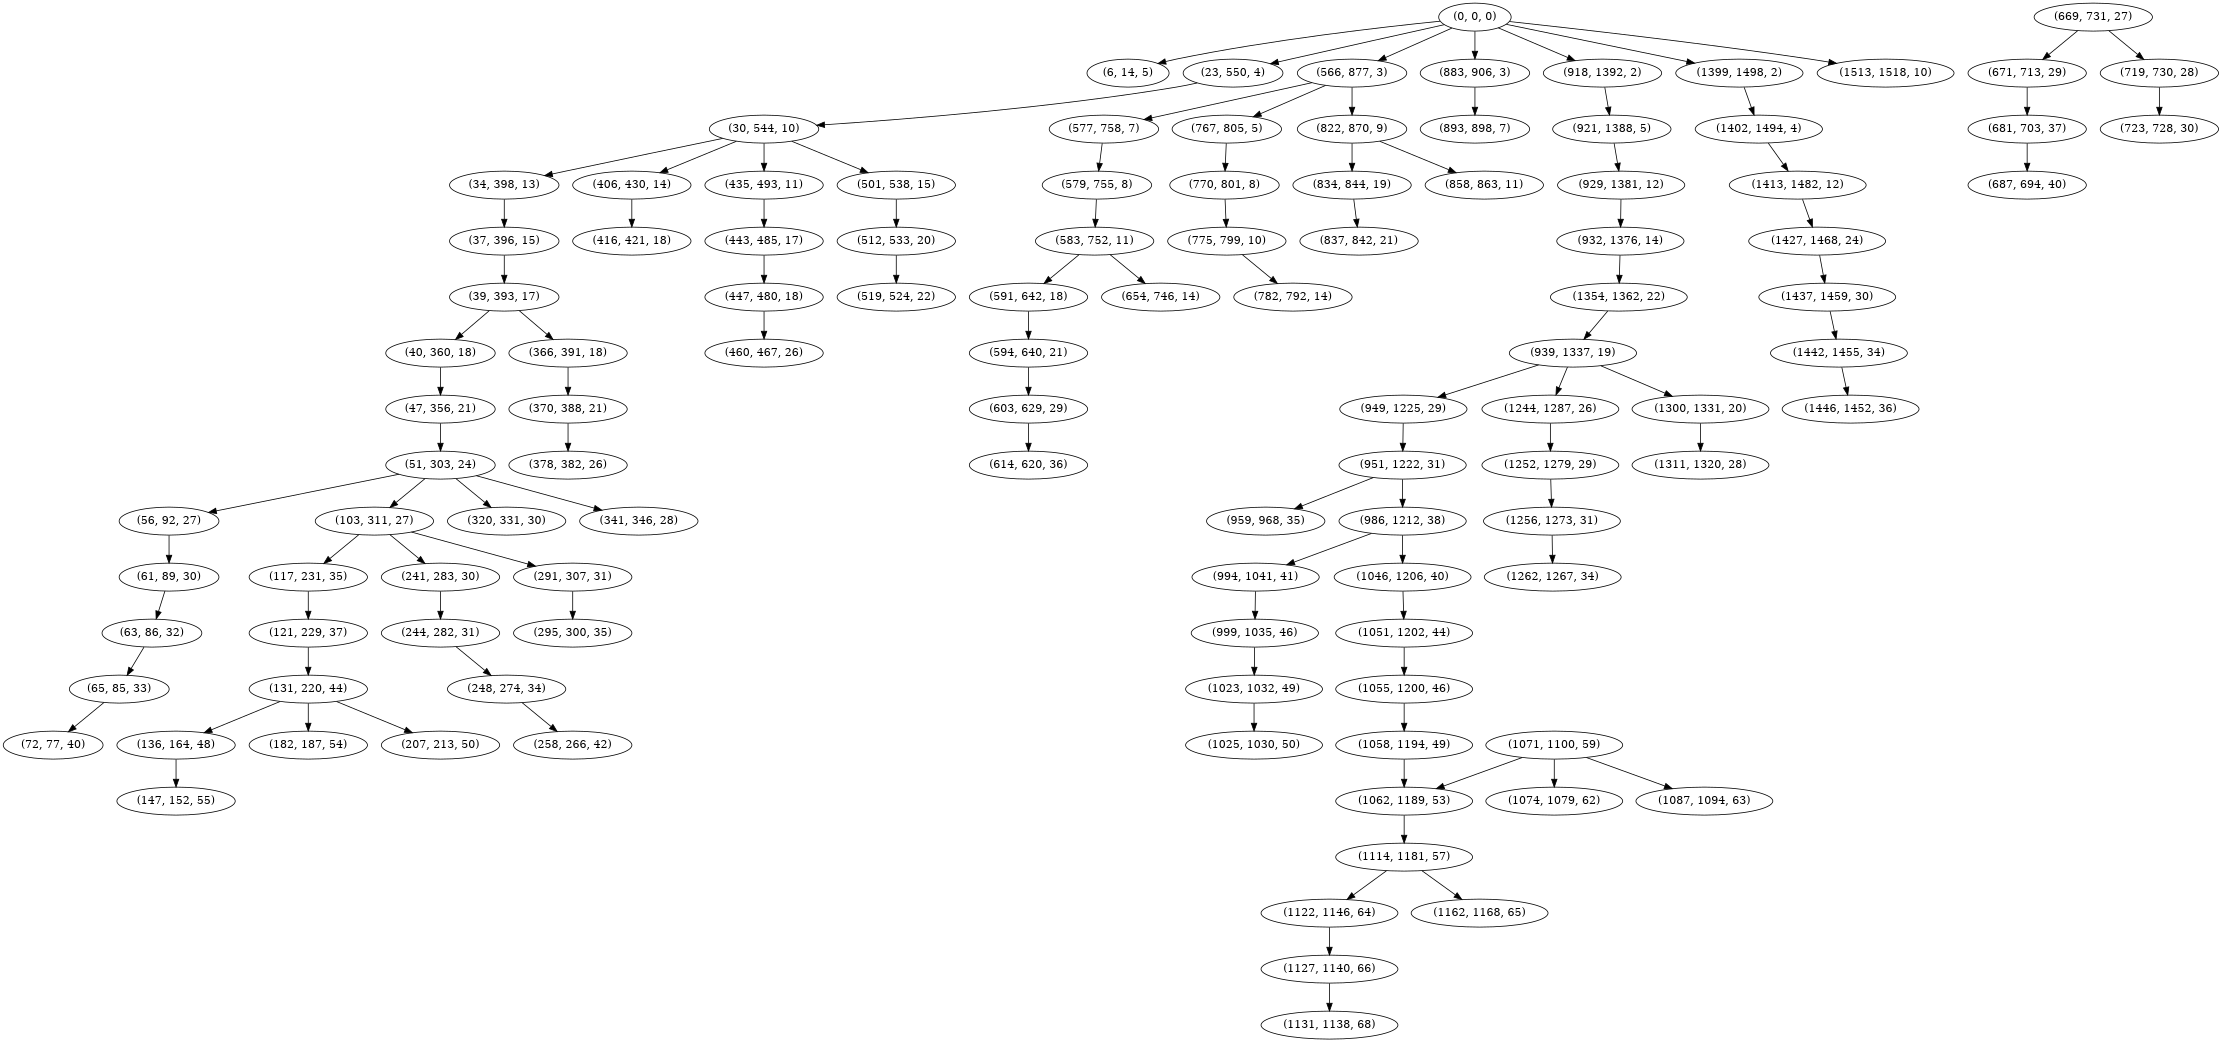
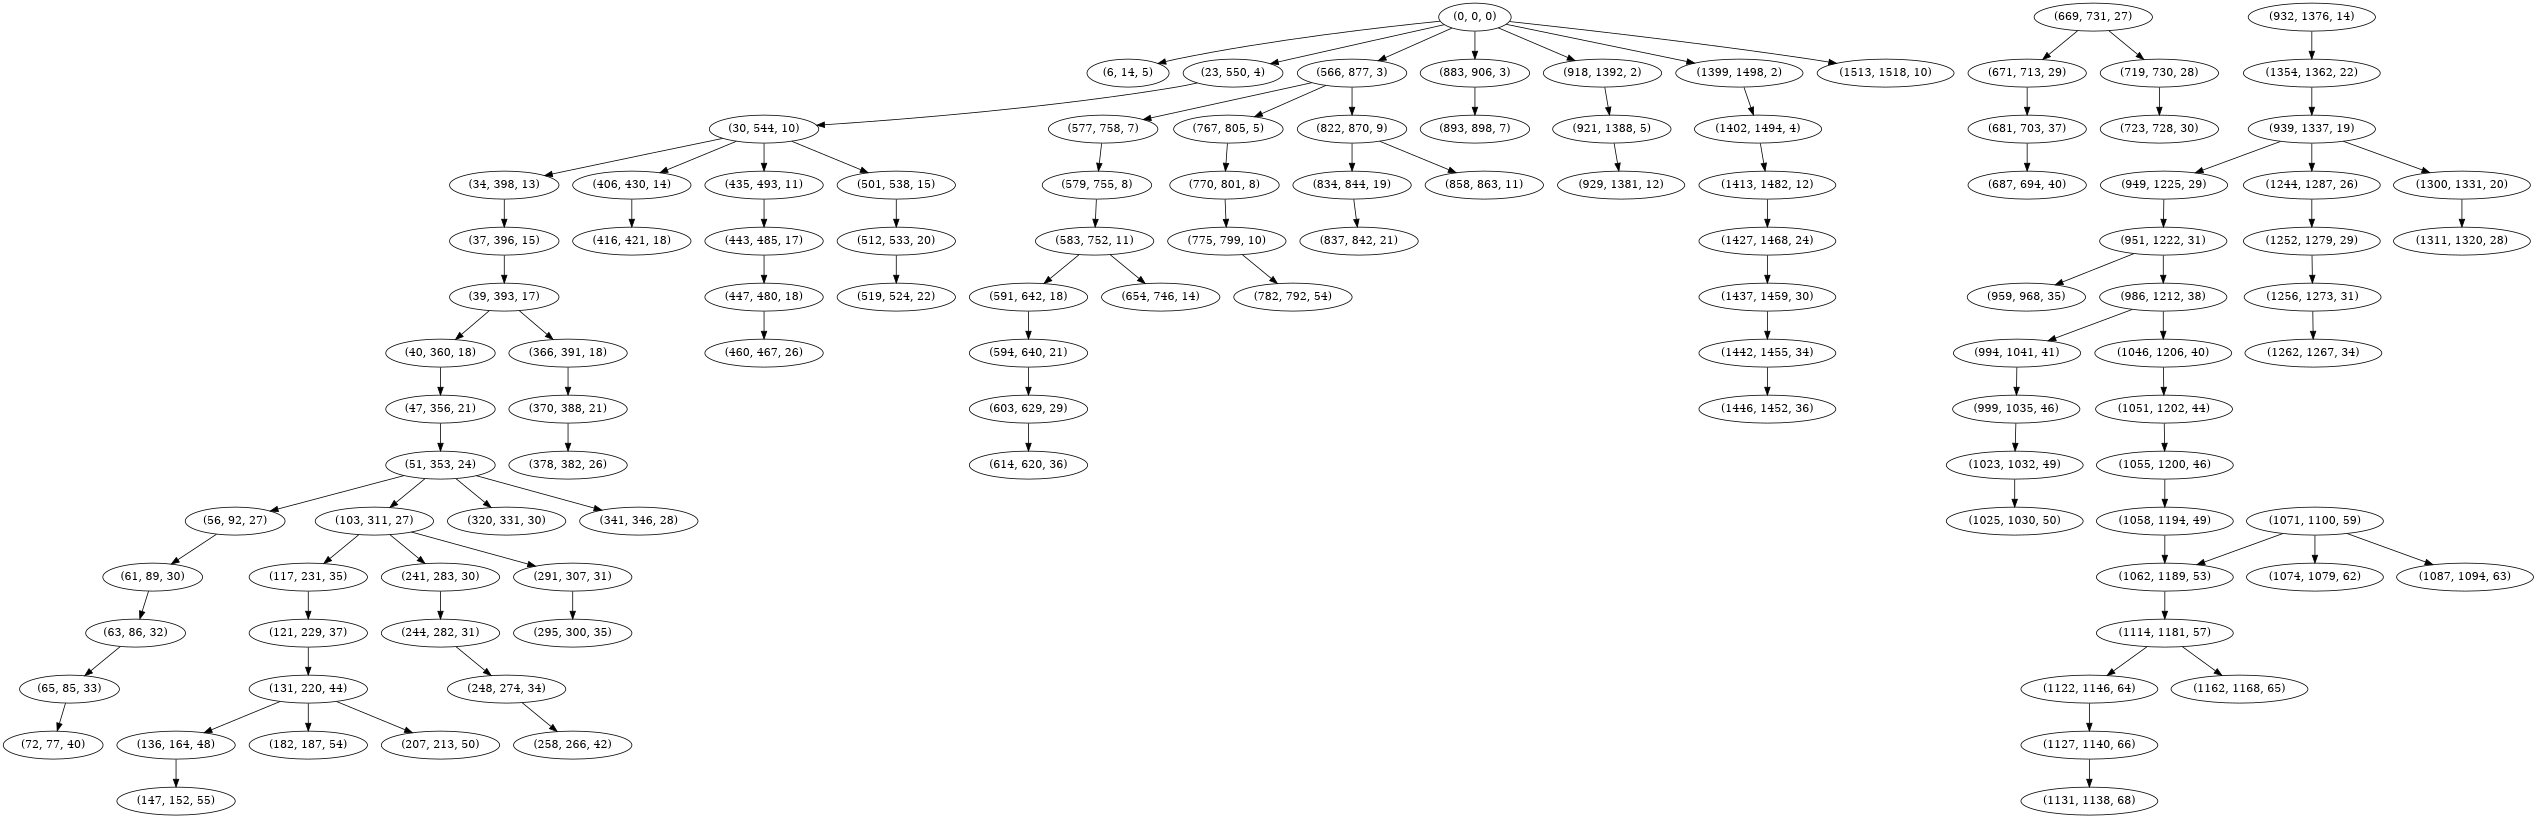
edge "(929, 1381, 12)" -> "(932, 1376, 14)": removed
node "(782, 792, 14)": label "(782, 792, 14)" -> "(782, 792, 54)"
node "(51, 303, 24)": label "(51, 303, 24)" -> "(51, 353, 24)"
